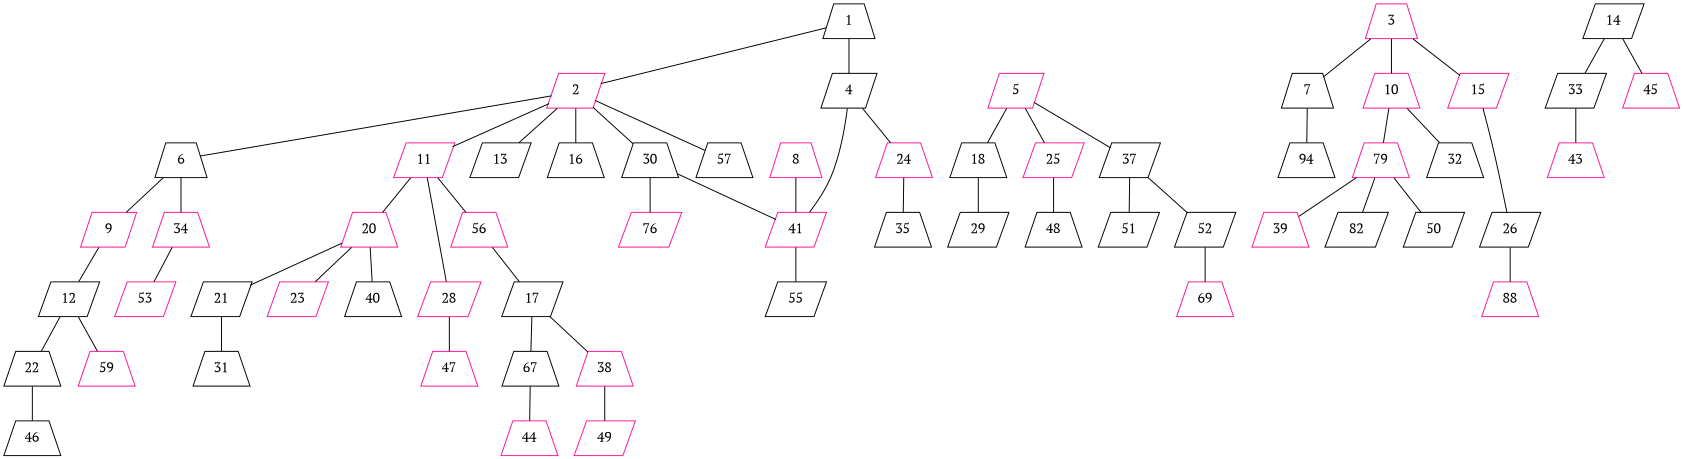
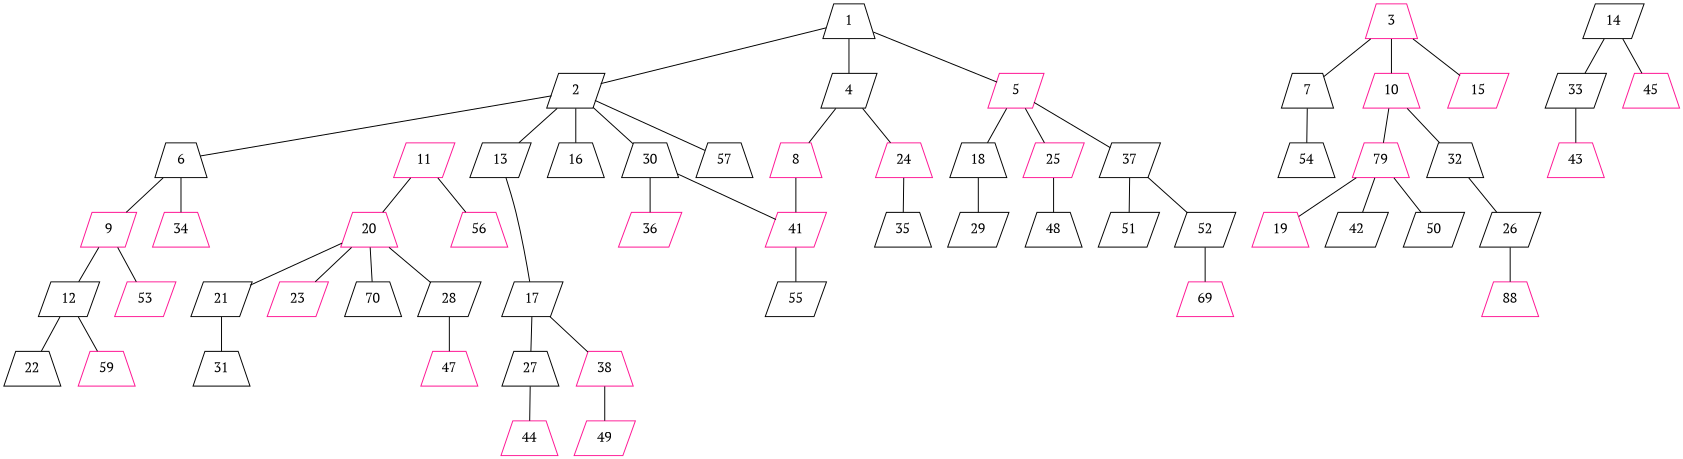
edge "1" -- "5": added
node "2": color deeppink -> black
edge "2" -- "11": removed
node "94": label "94" -> "54"
edge "15" -- "26": now "32" -- "26"
edge "4" -- "41": now "4" -- "8"
edge "11" -- "28": now "20" -- "28"
node "76": label "76" -> "36"
node "39": label "39" -> "19"
node "82": label "82" -> "42"
edge "34" -- "53": now "9" -- "53"
edge "56" -- "17": now "13" -- "17"
node "40": label "40" -> "70"
node "28": color deeppink -> black
node "67": label "67" -> "27"
node "46": removed
